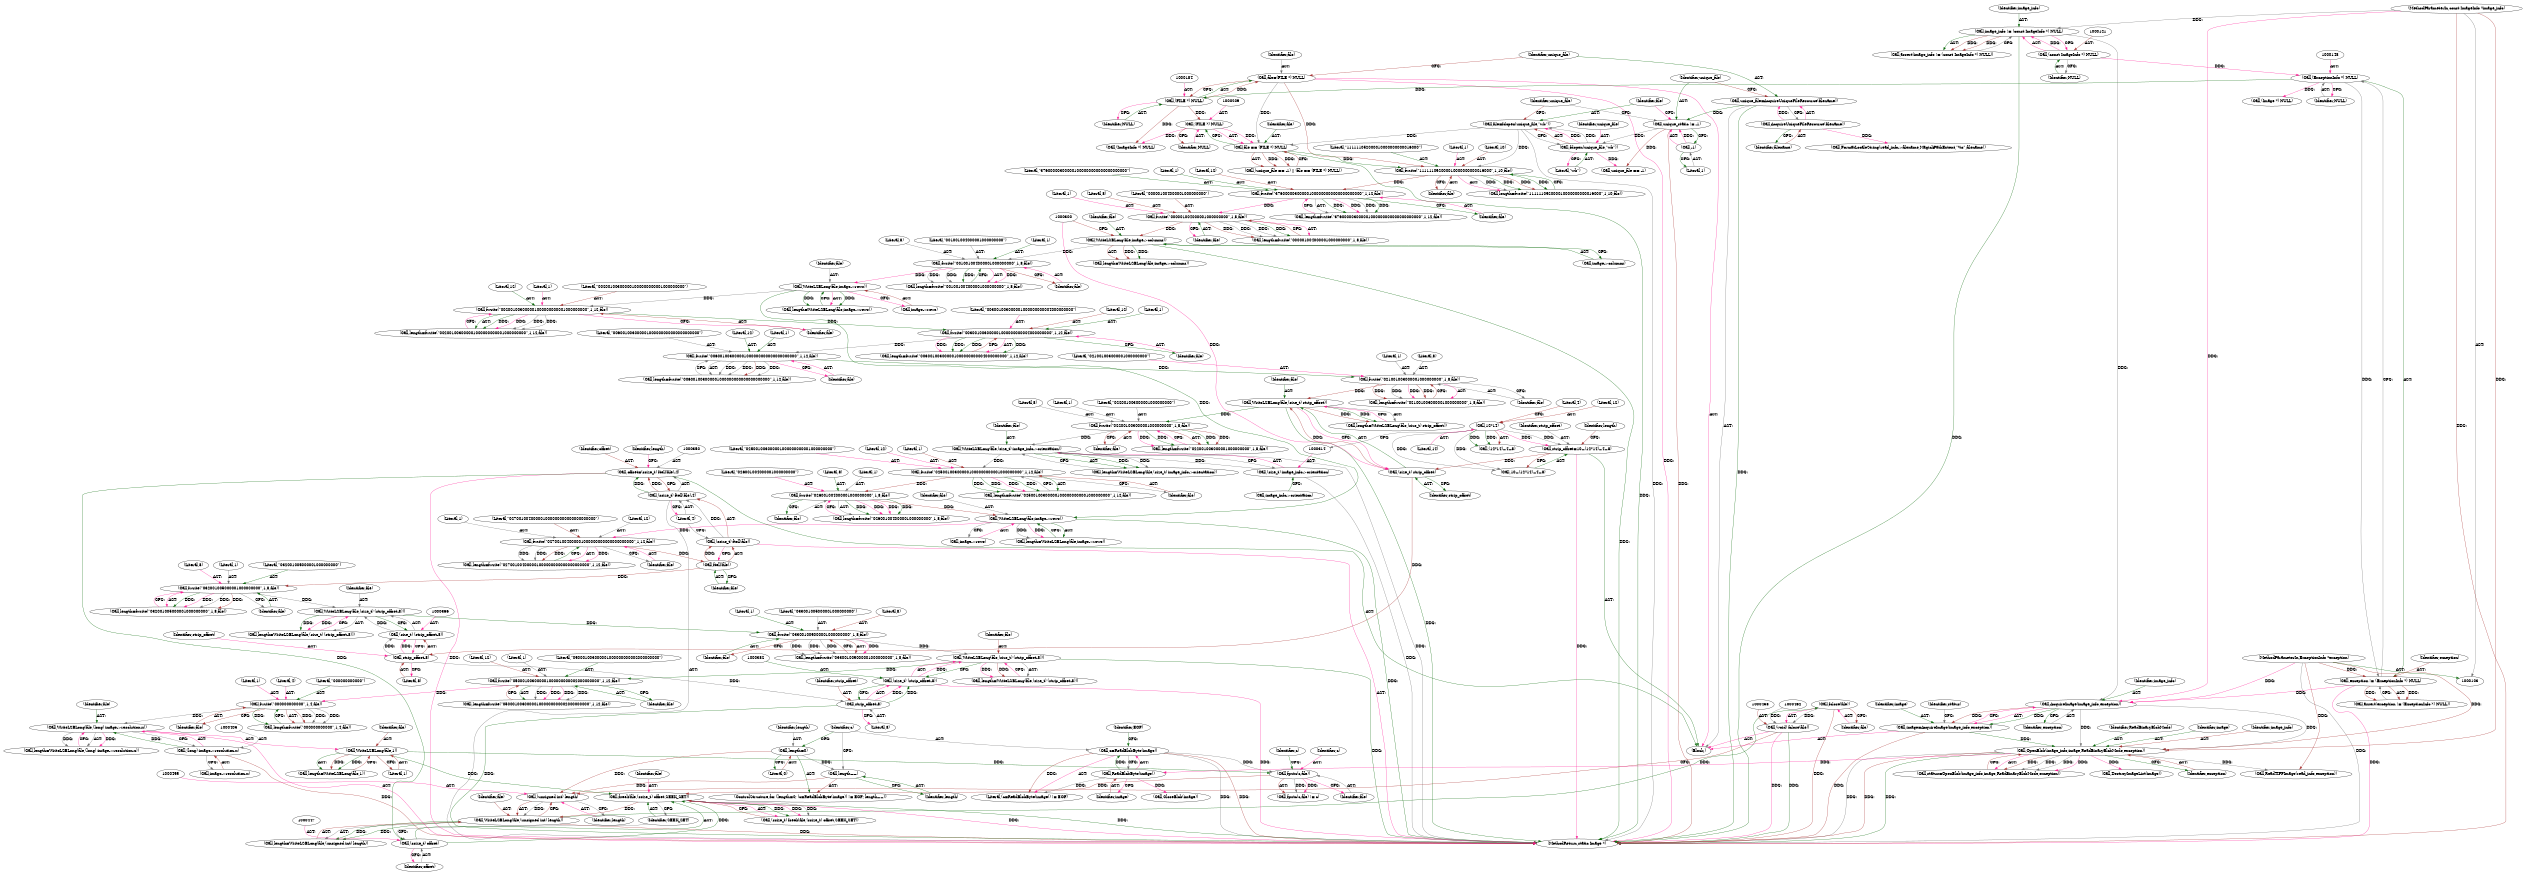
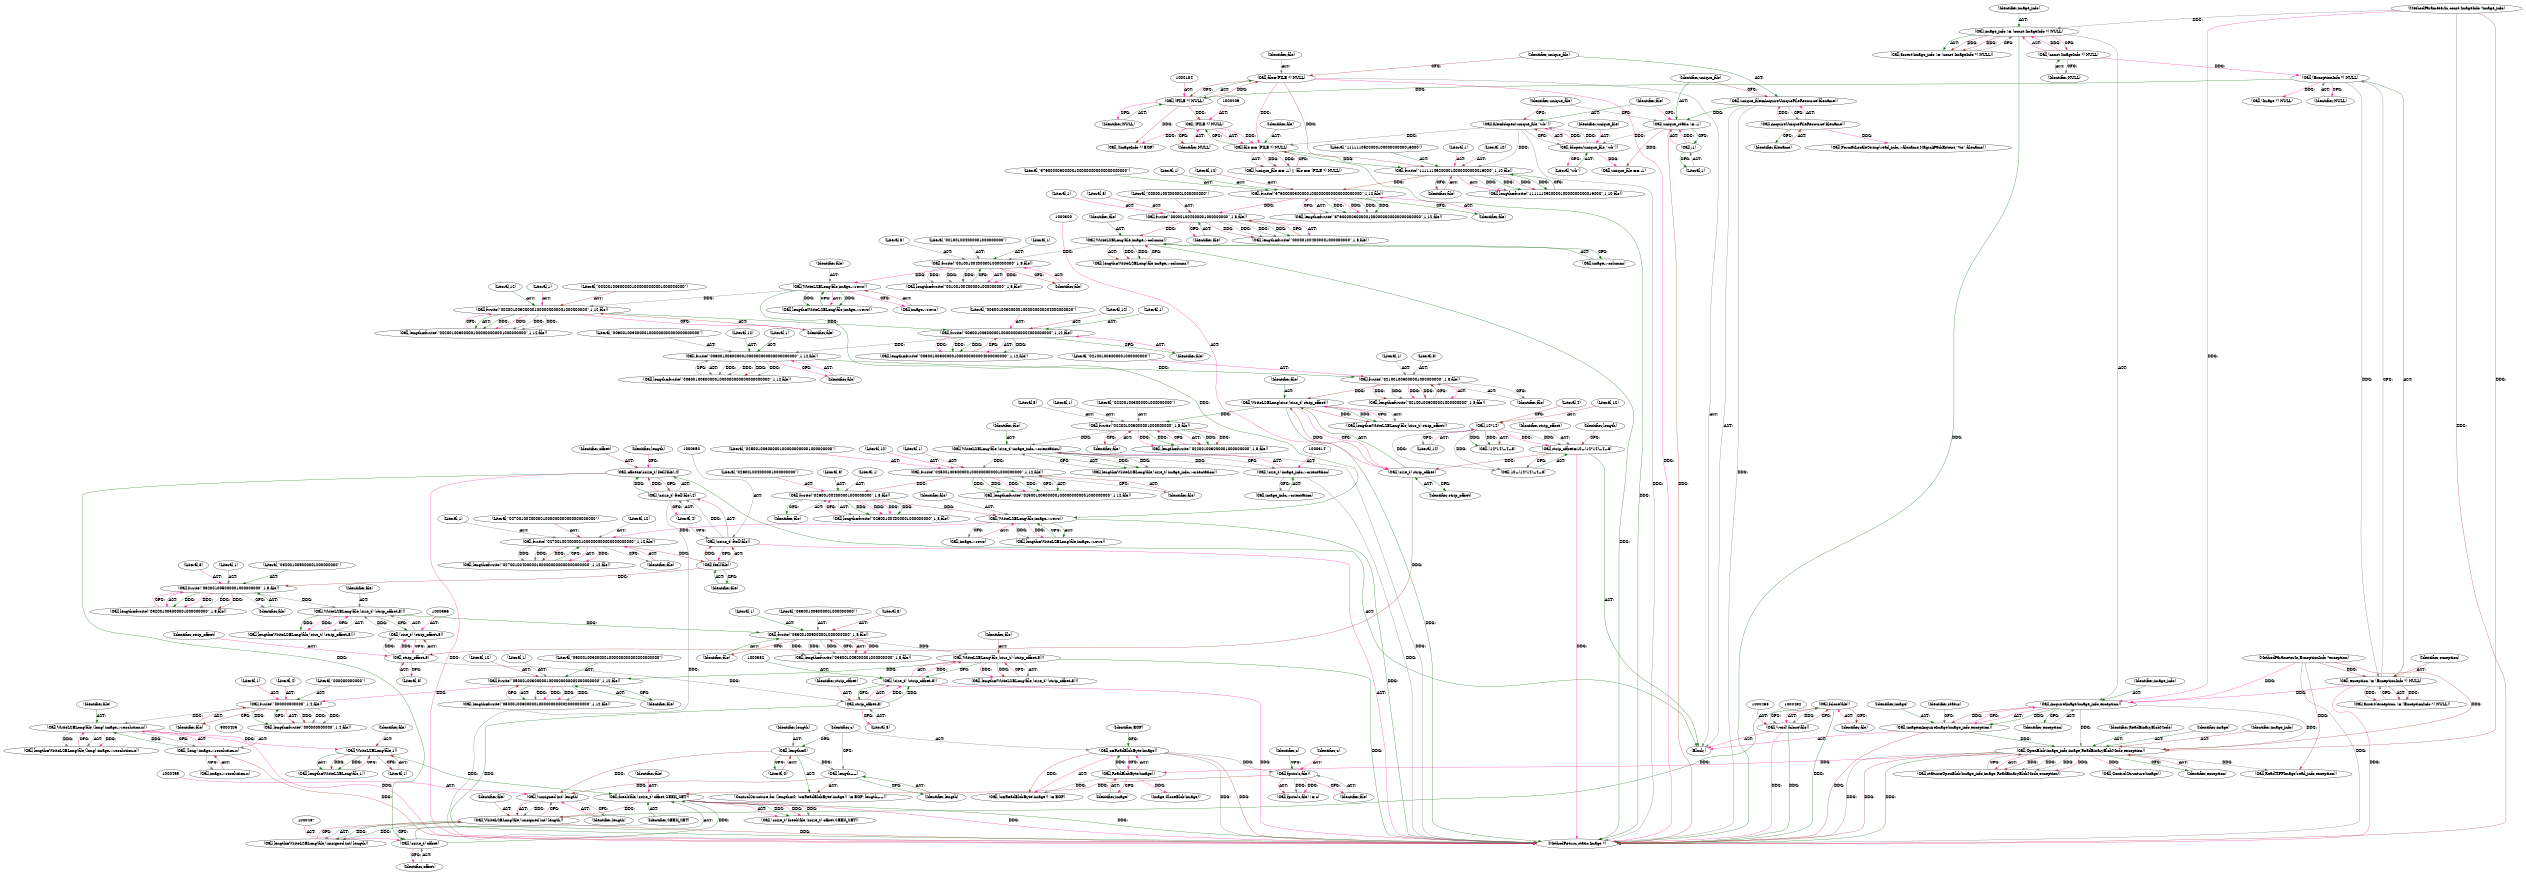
node "1000121": removed
node "1000148": removed
edge "(Call,file=(FILE *) NULL)" -> "(Call,file == (FILE *) NULL)": color gray40 -> deeppink
node "(Call,(ImageInfo *) NULL)": label "(Call,(ImageInfo *) NULL)" -> "(Call,(ImageInfo *) EOF)"
edge "(Call,file=(FILE *) NULL)" -> "(Block,)": color deeppink -> gray40
edge "1000300" -> "(Call,WriteLSBLong(file,image->columns))": now "(Call,length=WriteLSBLong(file,image->columns))" -> "(Call,WriteLSBLong(file,image->columns))"
edge "1000300" -> "(Call,(size_t) strip_offset)": label "DDG: " -> "AST: "
edge "(Call,image_info != (const ImageInfo *) NULL)" -> "(Call,AcquireImage(image_info,exception))": label "DDG: " -> "AST: "
node "(Call,WriteLSBLong(file,(size_t) strip_offset))": label "(Call,WriteLSBLong(file,(size_t) strip_offset))" -> "(Call,WriteLSBLong(size,(size_t) strip_offset))"
edge "(Call,12*14)" -> "1000314": now "(Call,12*14)" -> "(Literal,14)"
edge "1000350" -> "(Call,offset=(ssize_t) ftell(file)-4)": now "1000350" -> "(Call,(ssize_t) ftell(file))"
edge "(Call,(size_t) image_info->orientation)" -> "(Call,image_info->orientation)": added, label "CFG:"
edge "(Call,image_info->orientation)" -> "(Call,(size_t) image_info->orientation)": label "CFG: " -> "AST: "
edge "(Call,unique_file=AcquireUniqueFileResource(filename))" -> "(MethodReturn,static Image *)": color darkgreen -> gray40
edge "(Call,(ssize_t) ftell(file)-4)" -> "(MethodReturn,static Image *)": label "AST: " -> "DDG: "
node "1000103": removed
edge "1000462" -> "(Call,(void) fclose(file))": label "DDG: " -> "CFG: "
node "1000405": label "1000405" -> "9000405"
edge "(Call,WriteLSBLong(file,(long) image->resolution.x))" -> "(Call,WriteLSBLong(file,1))": label "AST: " -> "DDG: "
edge "(Call,WriteLSBLong(file,1))" -> "(Call,fputc(c,file))": removed, label "DDG:"
edge "(Call,c=ReadBlobByte(image))" -> "(Call,ReadBlobByte(image))": color gray40 -> deeppink
node "(Call,DestroyImageList(image))": label "(Call,DestroyImageList(image))" -> "(Call,ControlStructure(image))"
edge "(Call,WriteLSBLong(file,(long) image->resolution.x))" -> "(MethodReturn,static Image *)": label "AST: " -> "DDG: "
edge "(Call,(void) fclose(file))" -> "(Call,(unsigned int) length)": now "(Call,(void) fclose(file))" -> "(Call,fclose(file))"
node "(Literal,(c=ReadBlobByte(image)) != EOF)": label "(Literal,(c=ReadBlobByte(image)) != EOF)" -> "(Call,(c=ReadBlobByte(image)) != EOF)"
node "(Call,CloseBlob(image))": label "(Call,CloseBlob(image))" -> "(Image,CloseBlob(image))"
edge "(Call,(ssize_t) fseek(file,(ssize_t) offset,SEEK_SET))" -> "(Call,fseek(file,(ssize_t) offset,SEEK_SET))": removed, label "CFG:"
edge "(Call,fseek(file,(ssize_t) offset,SEEK_SET))" -> "(Identifier,SEEK_SET)": removed, label "CFG:"
node "1000447": label "1000447" -> "1000487"
edge "(Call,length=WriteLSBLong(file,(unsigned int) length))" -> "(Call,WriteLSBLong(file,(unsigned int) length))": label "AST: " -> "CFG: "
edge "(Call,fclose(file))" -> "(MethodReturn,static Image *)": color brown -> darkgreen
